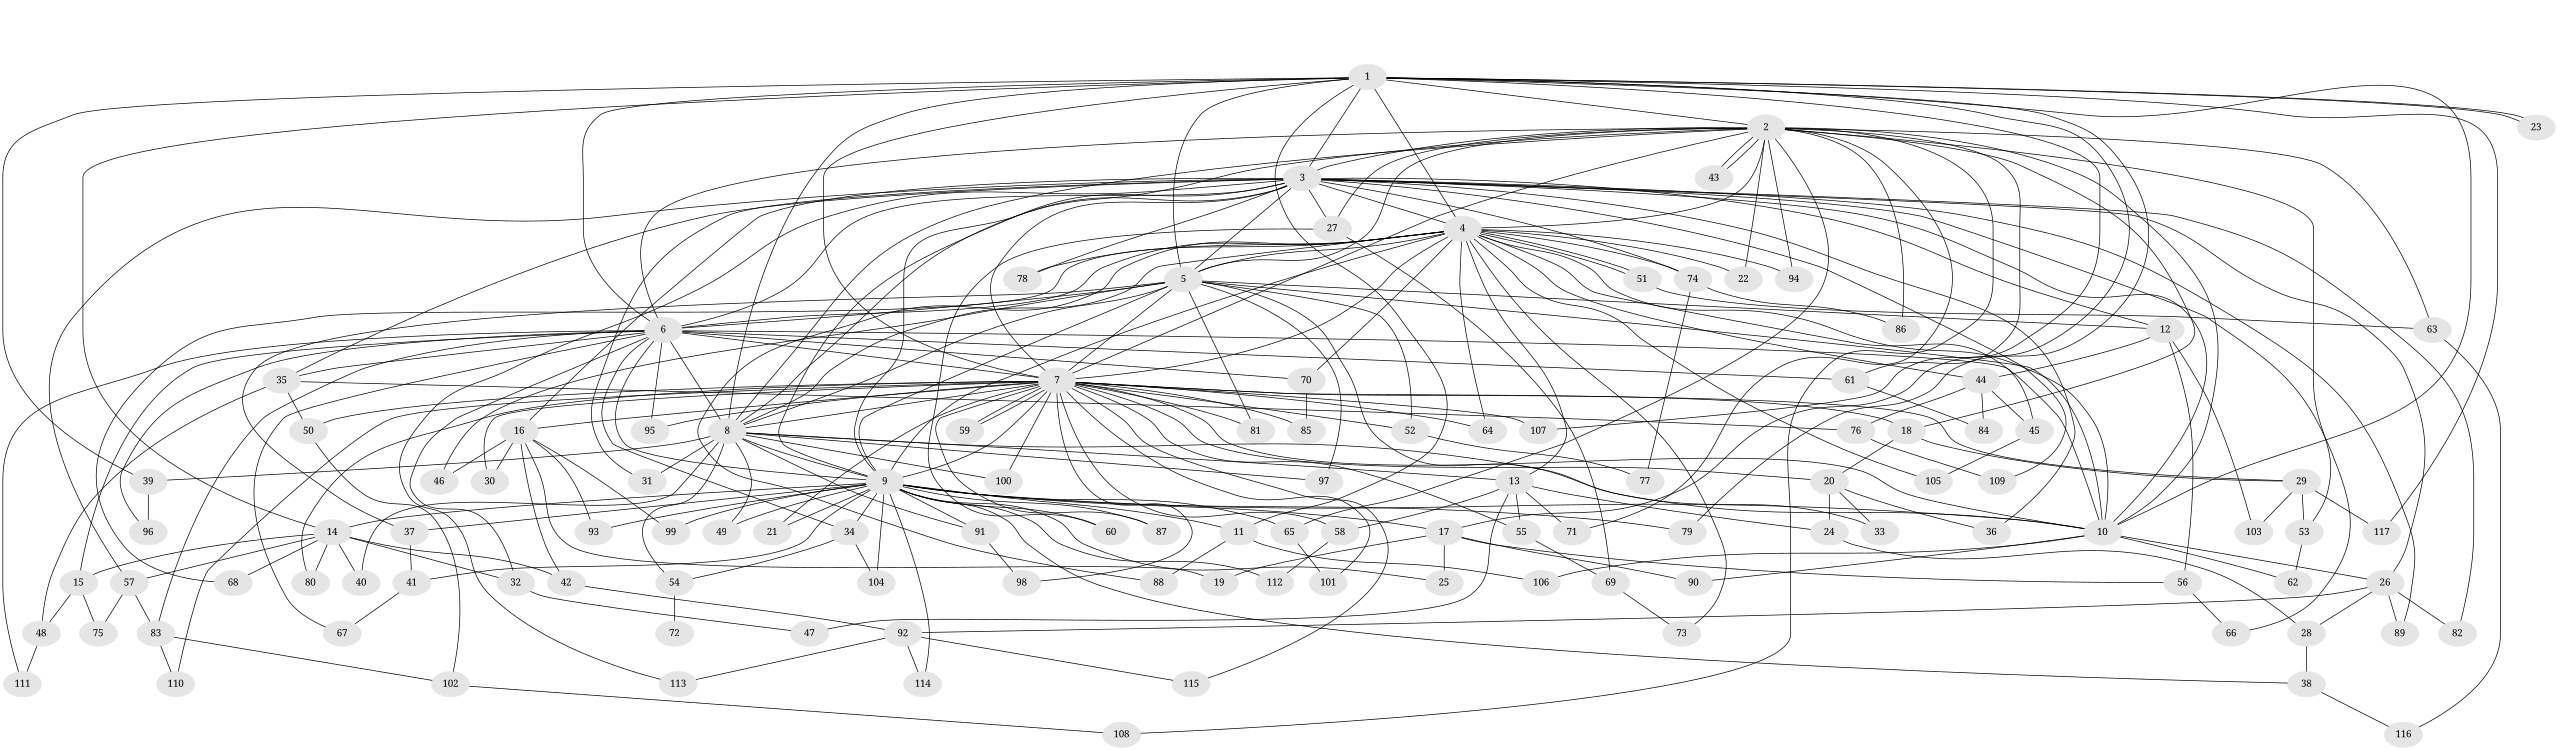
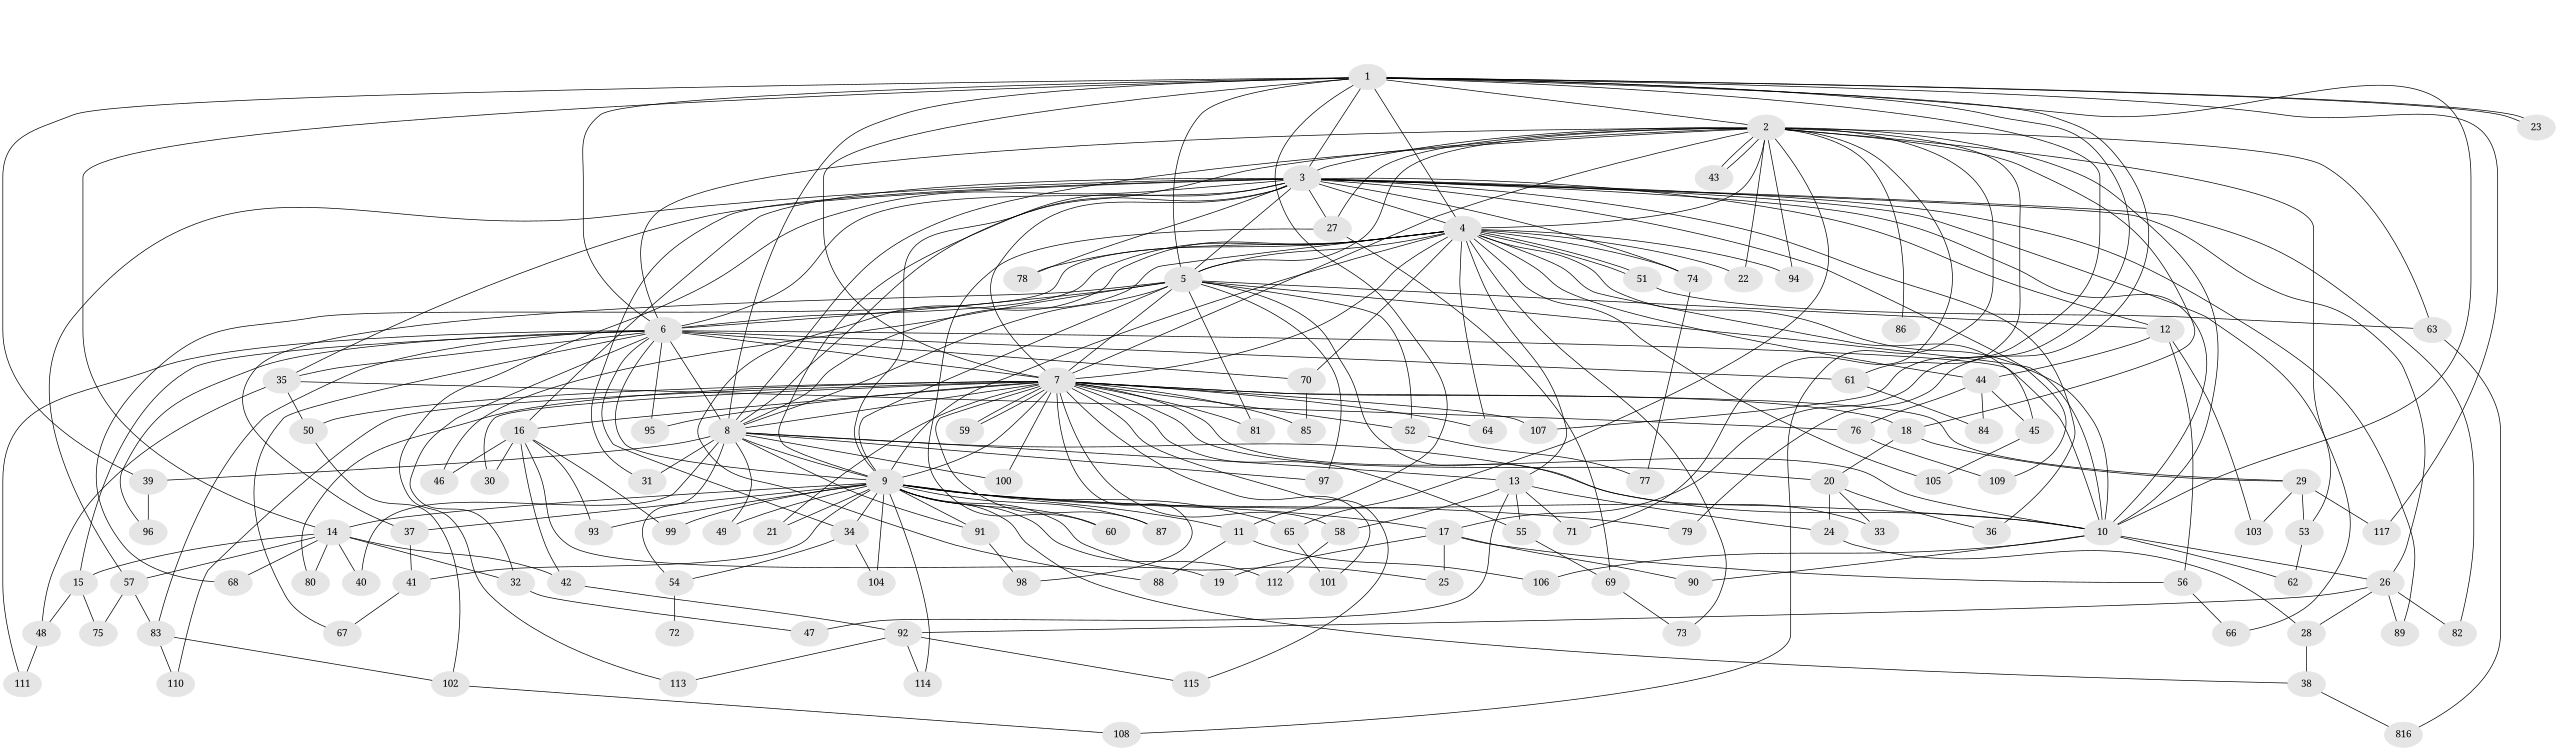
edge "74" -- "86": removed
node "116": label "116" -> "816"
